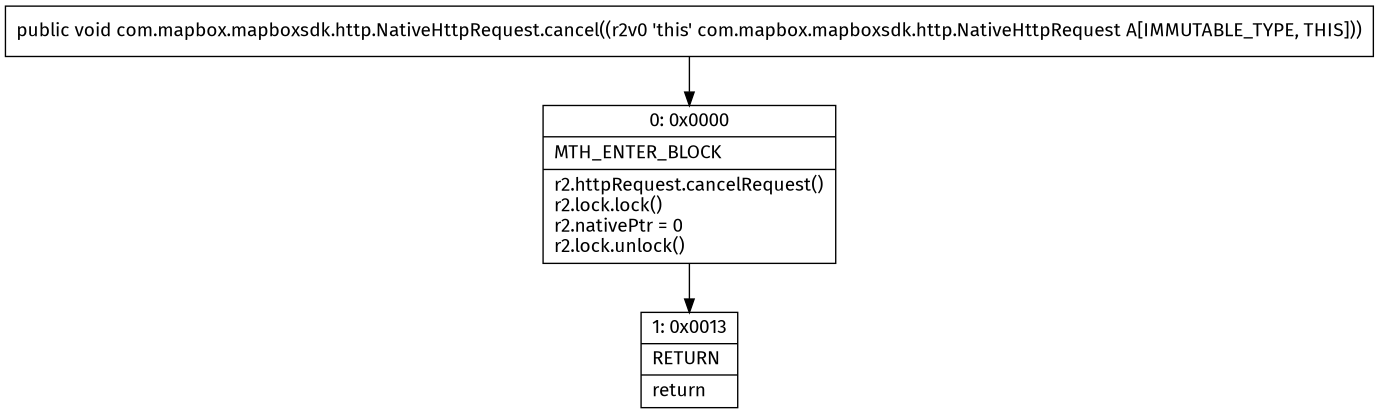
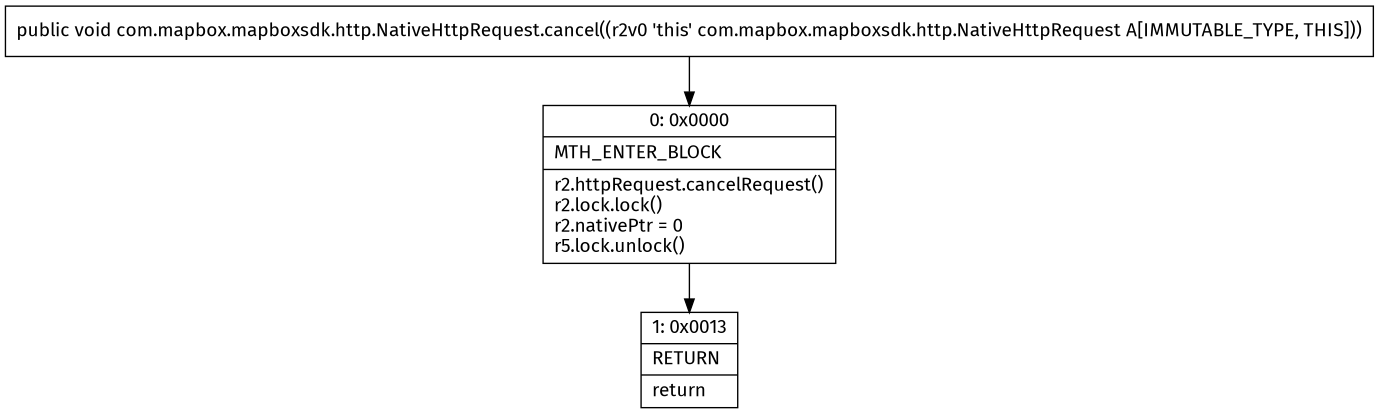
node "0: 0x0000": text "r2.lock.unlock()" -> "r5.lock.unlock()"
